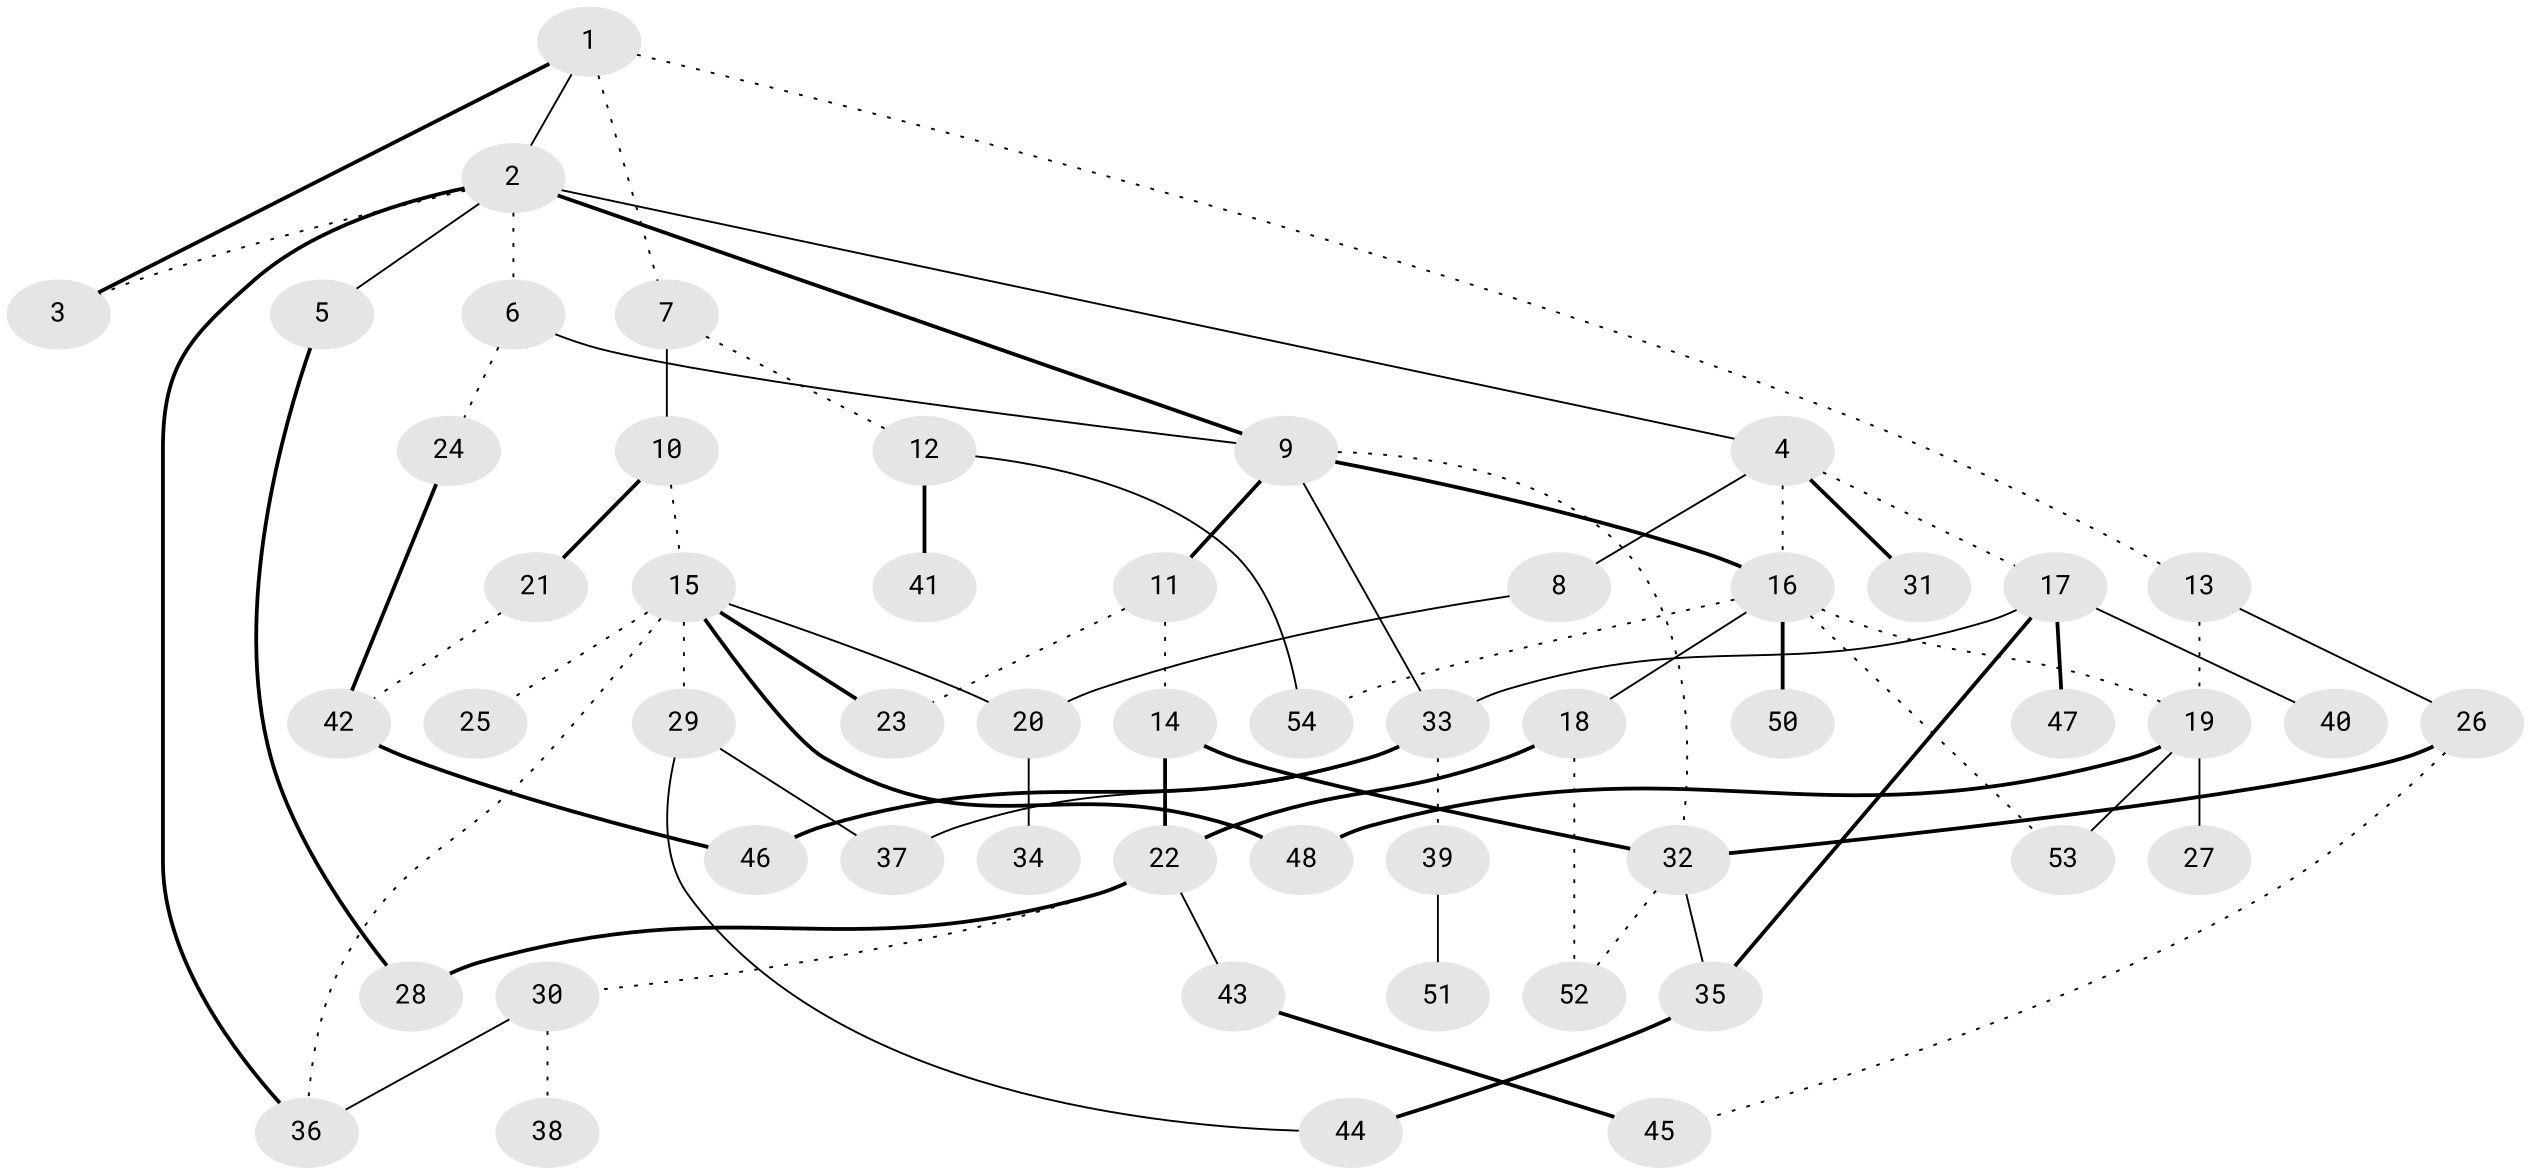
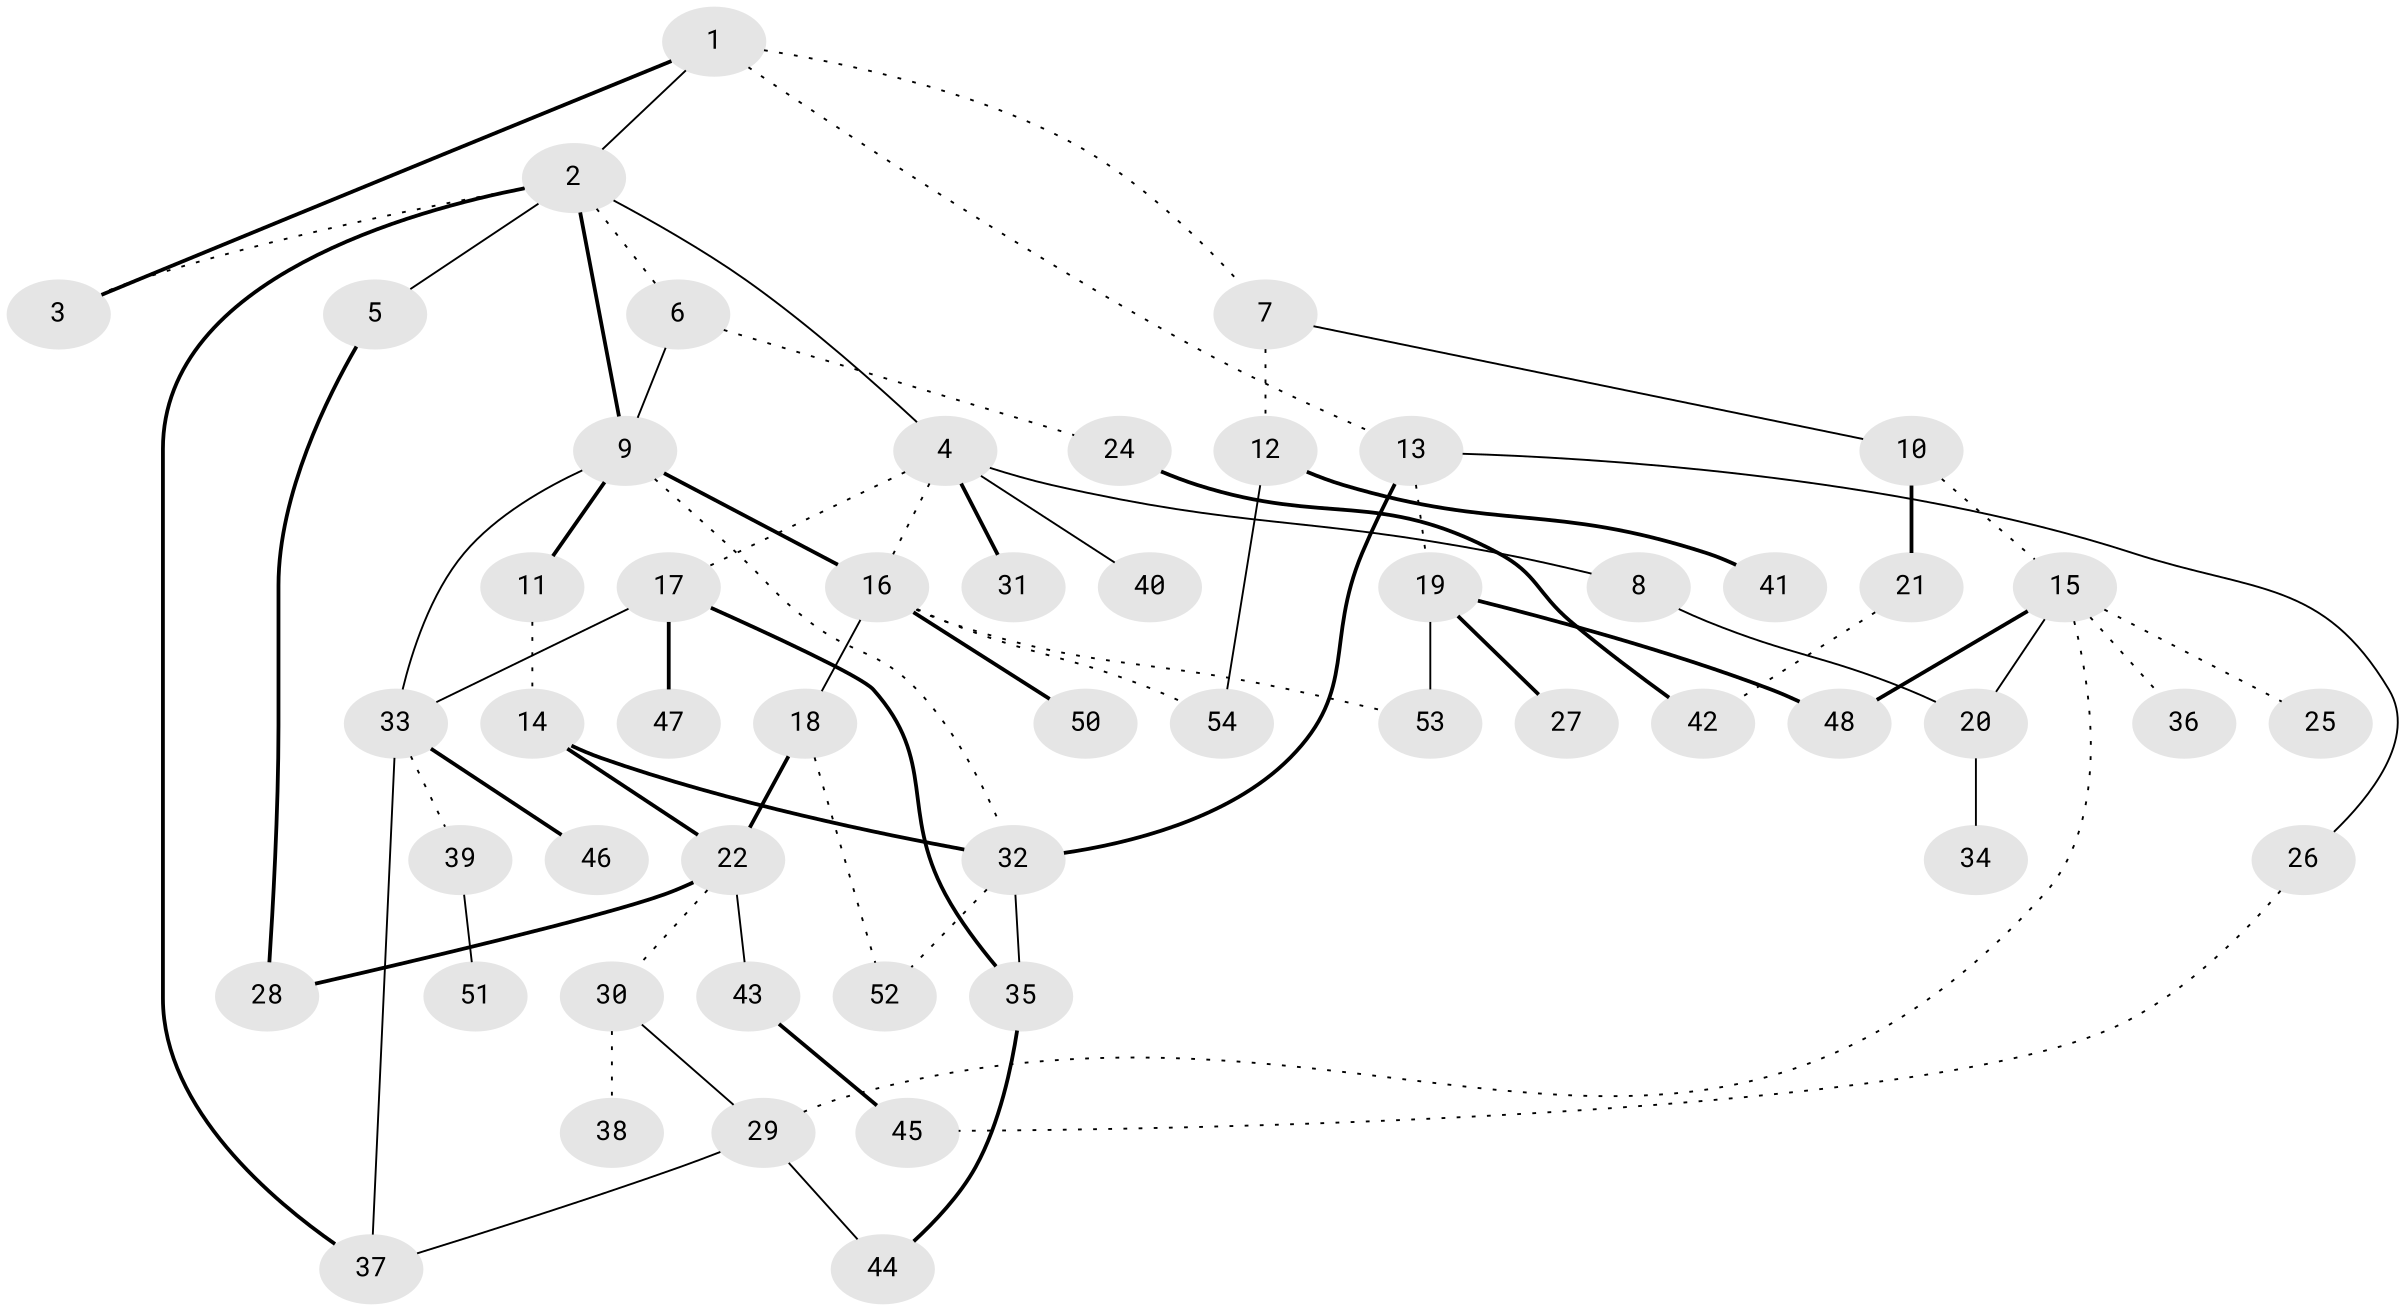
edge "2" -- "36": now "2" -- "37"
edge "17" -- "40": now "4" -- "40"
edge "16" -- "19": removed
node "23": removed
edge "19" -- "27": style solid -> bold
edge "42" -- "46": removed
edge "26" -- "32": now "13" -- "32"
edge "30" -- "36": now "30" -- "29"
